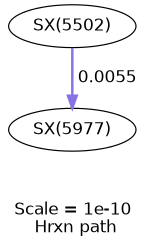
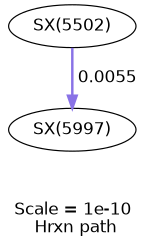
node "SX(5977)": label "SX(5977)" -> "SX(5997)"
